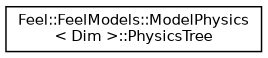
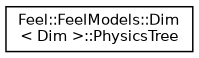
node "Feel::FeelModels::ModelPhysics < Dim >::PhysicsTree": label "Feel::FeelModels::ModelPhysics < Dim >::PhysicsTree" -> "Feel::FeelModels::Dim < Dim >::PhysicsTree"
